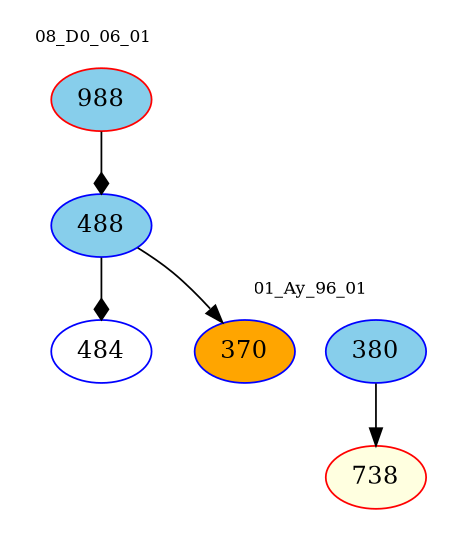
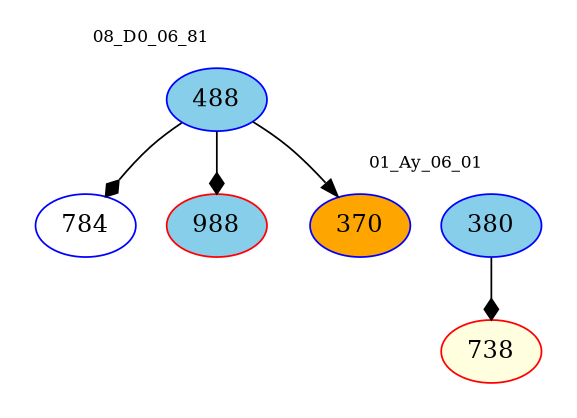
cluster "08_D0_06_01": label "08_D0_06_01" -> "08_D0_06_81"
edge "988" -> "488": reversed
cluster "01_Ay_96_01": label "01_Ay_96_01" -> "01_Ay_06_01"
node "484": label "484" -> "784"
edge "380" -> "738": arrowhead normal -> diamond
